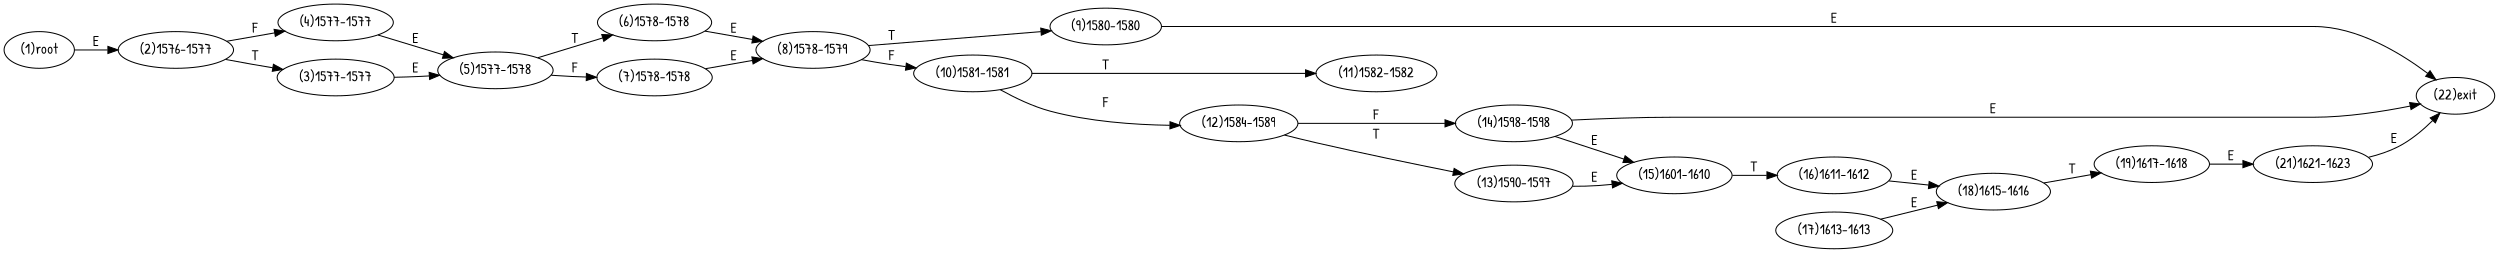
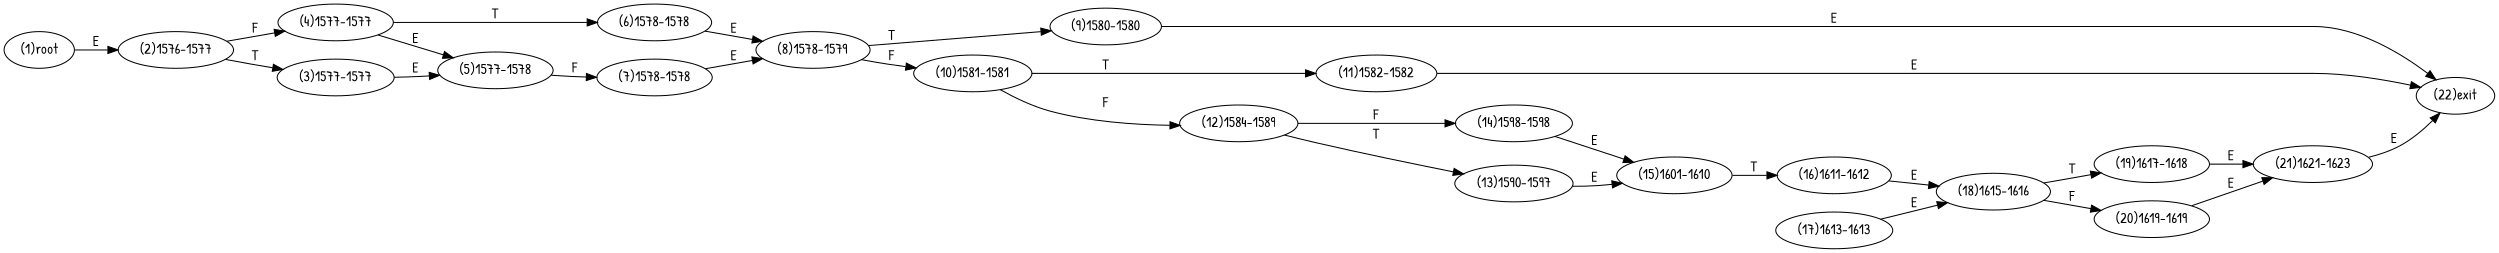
edge "(5)1577-1578" -> "(6)1578-1578": now "(4)1577-1577" -> "(6)1578-1578"
edge "(14)1598-1598" -> "(22)exit": now "(11)1582-1582" -> "(22)exit"
node "(20)1619-1619": added
